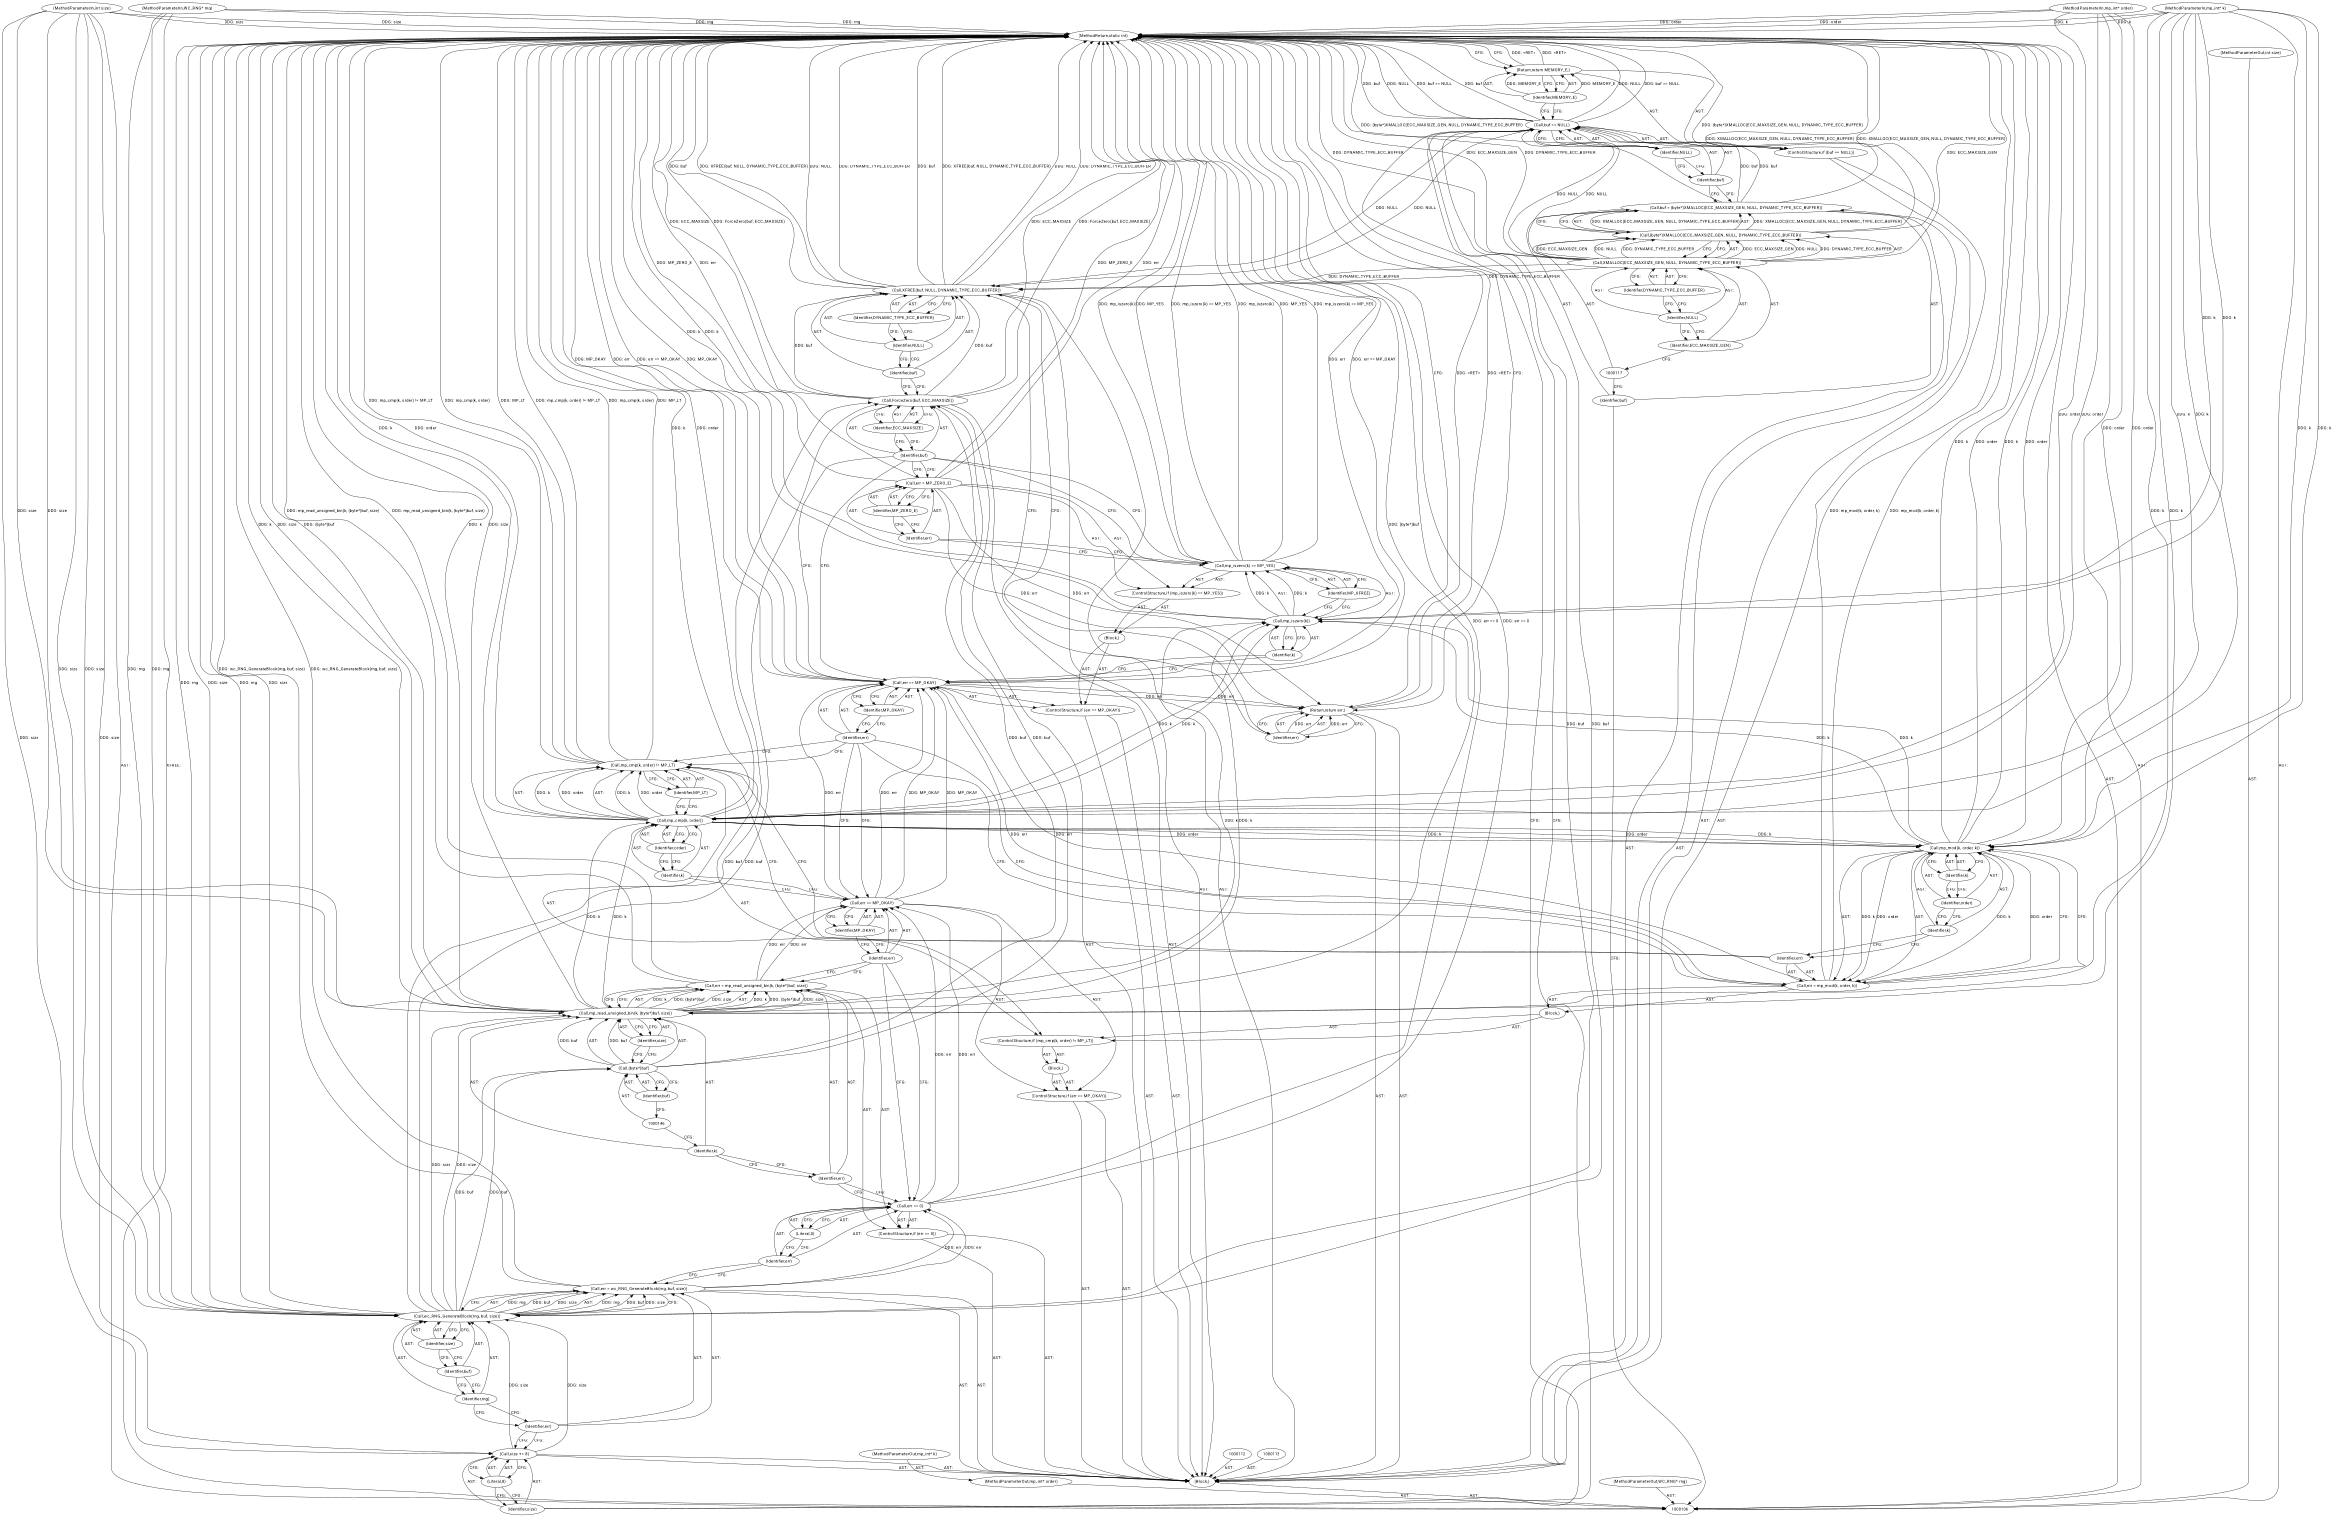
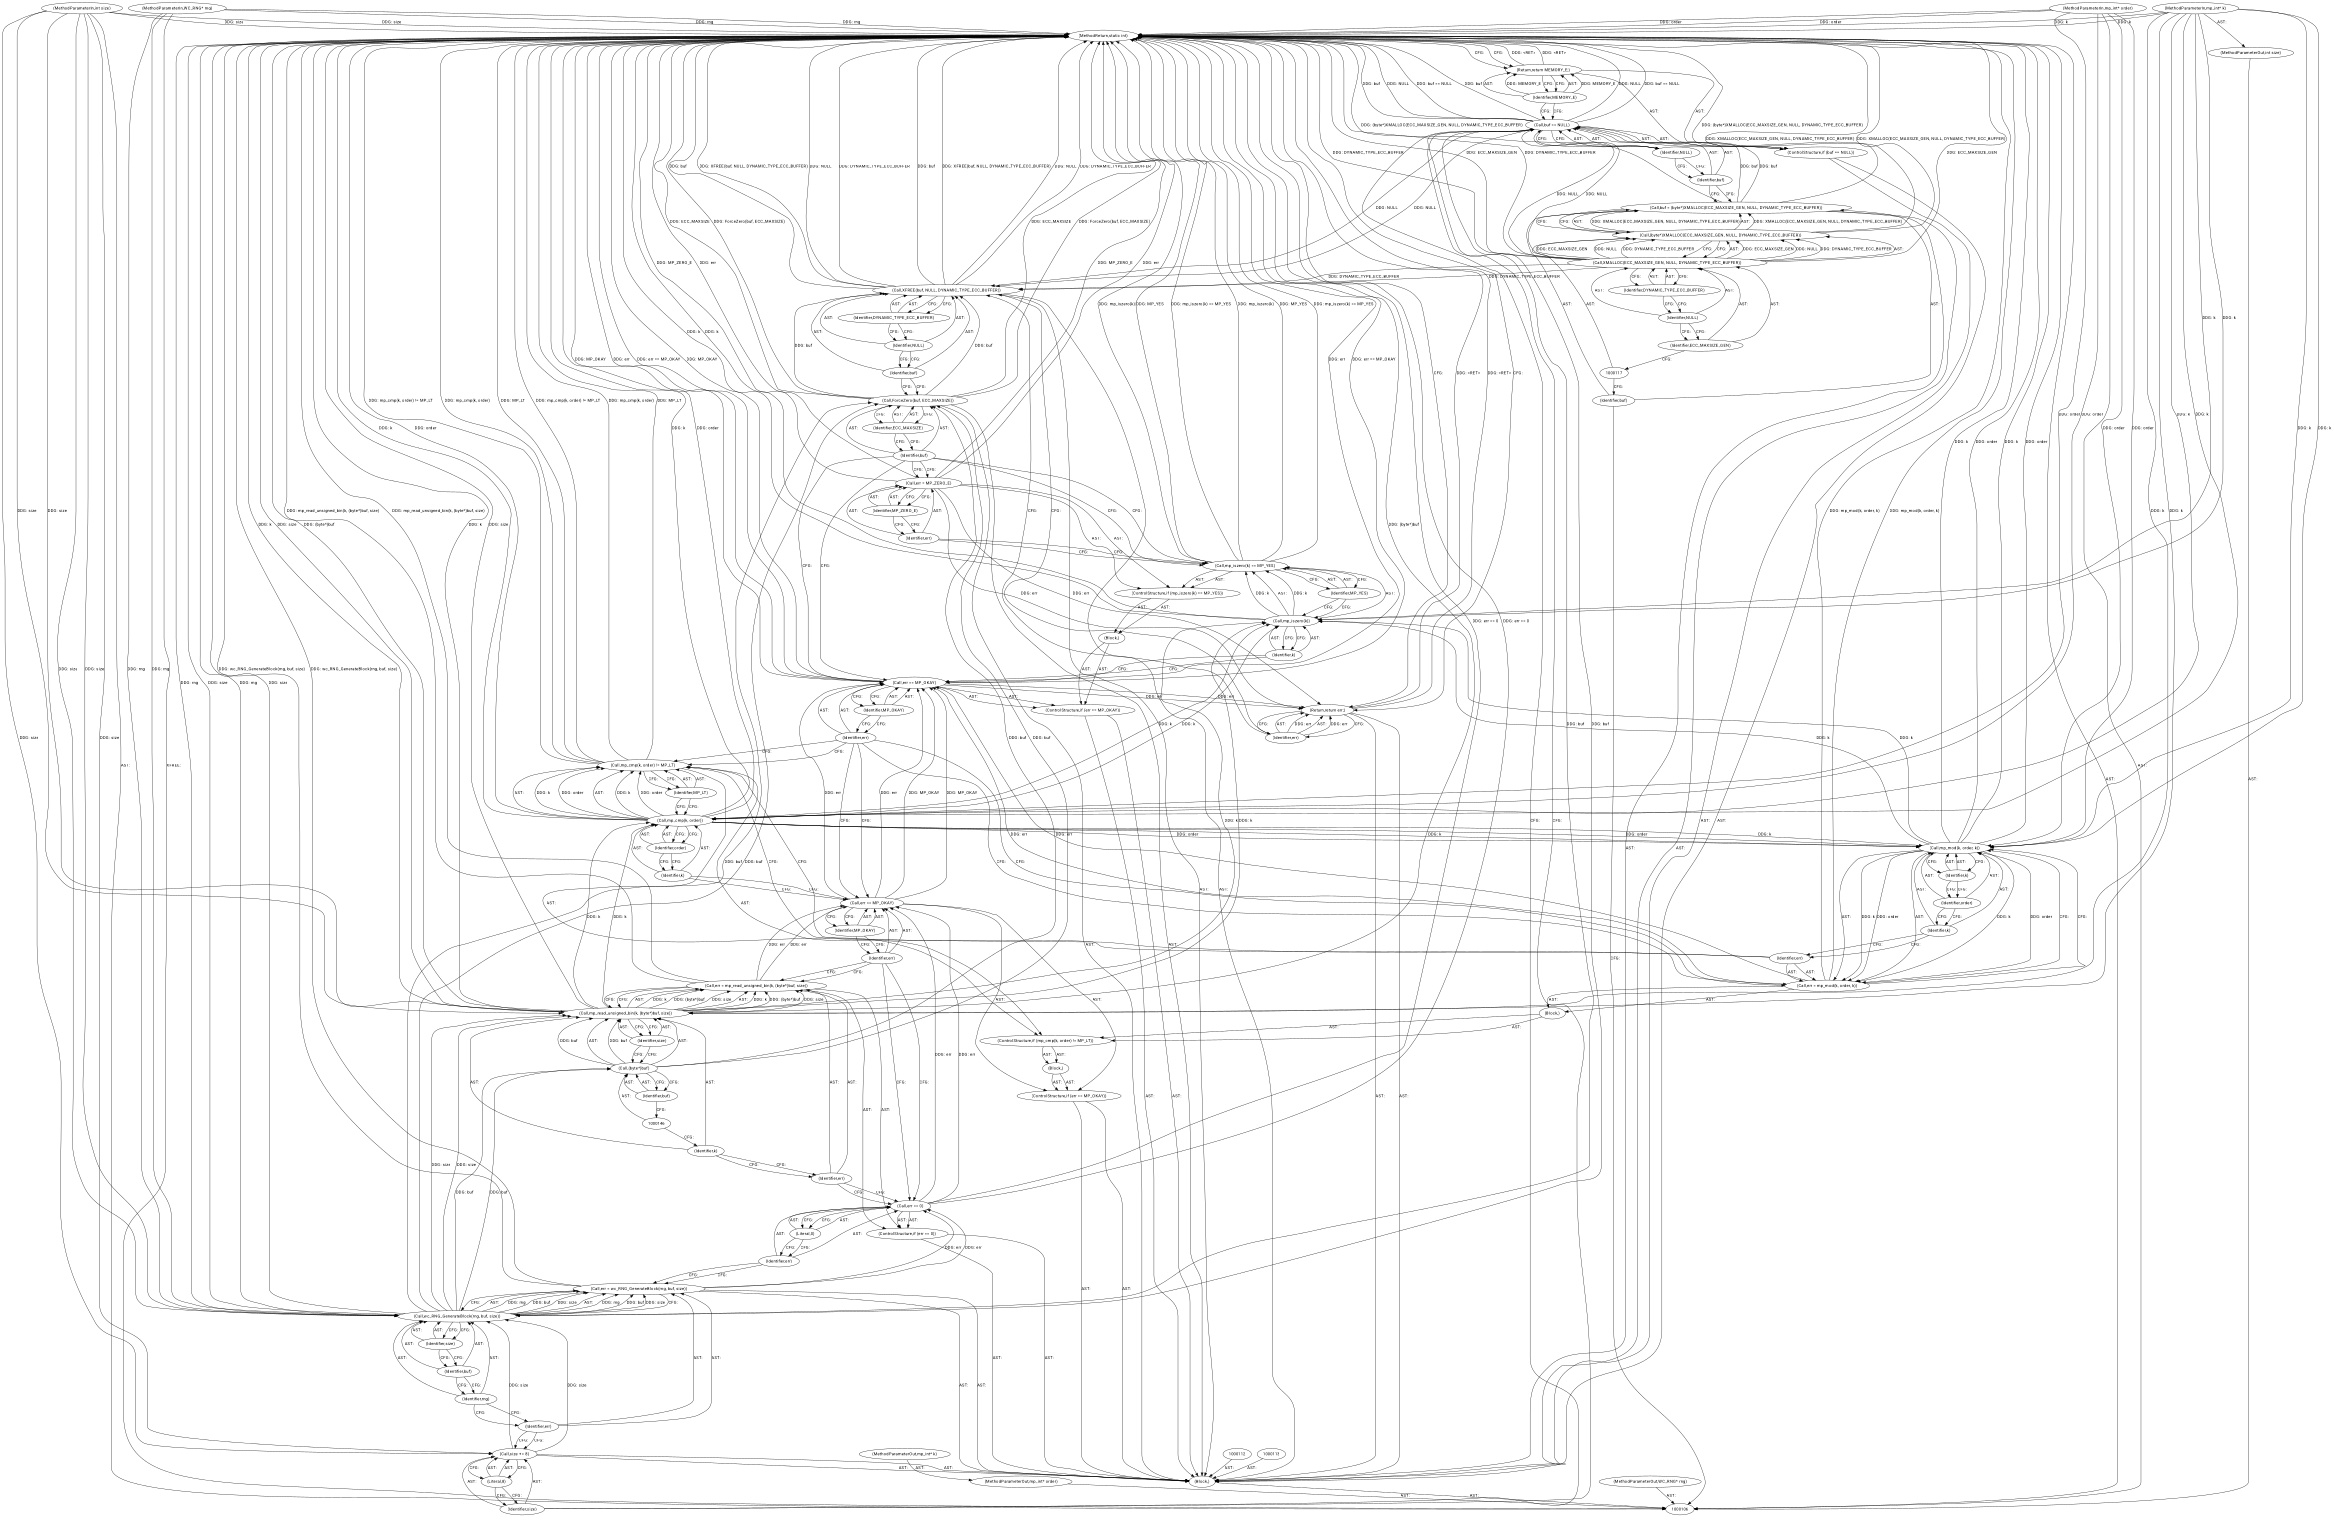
node "(Identifier,MP_XFREE)": label "(Identifier,MP_XFREE)" -> "(Identifier,MP_YES)"
edge "(MethodParameterIn,mp_int* k)" -> "1000106": now "(MethodParameterIn,mp_int* k)" -> "(MethodParameterOut,int size)"
